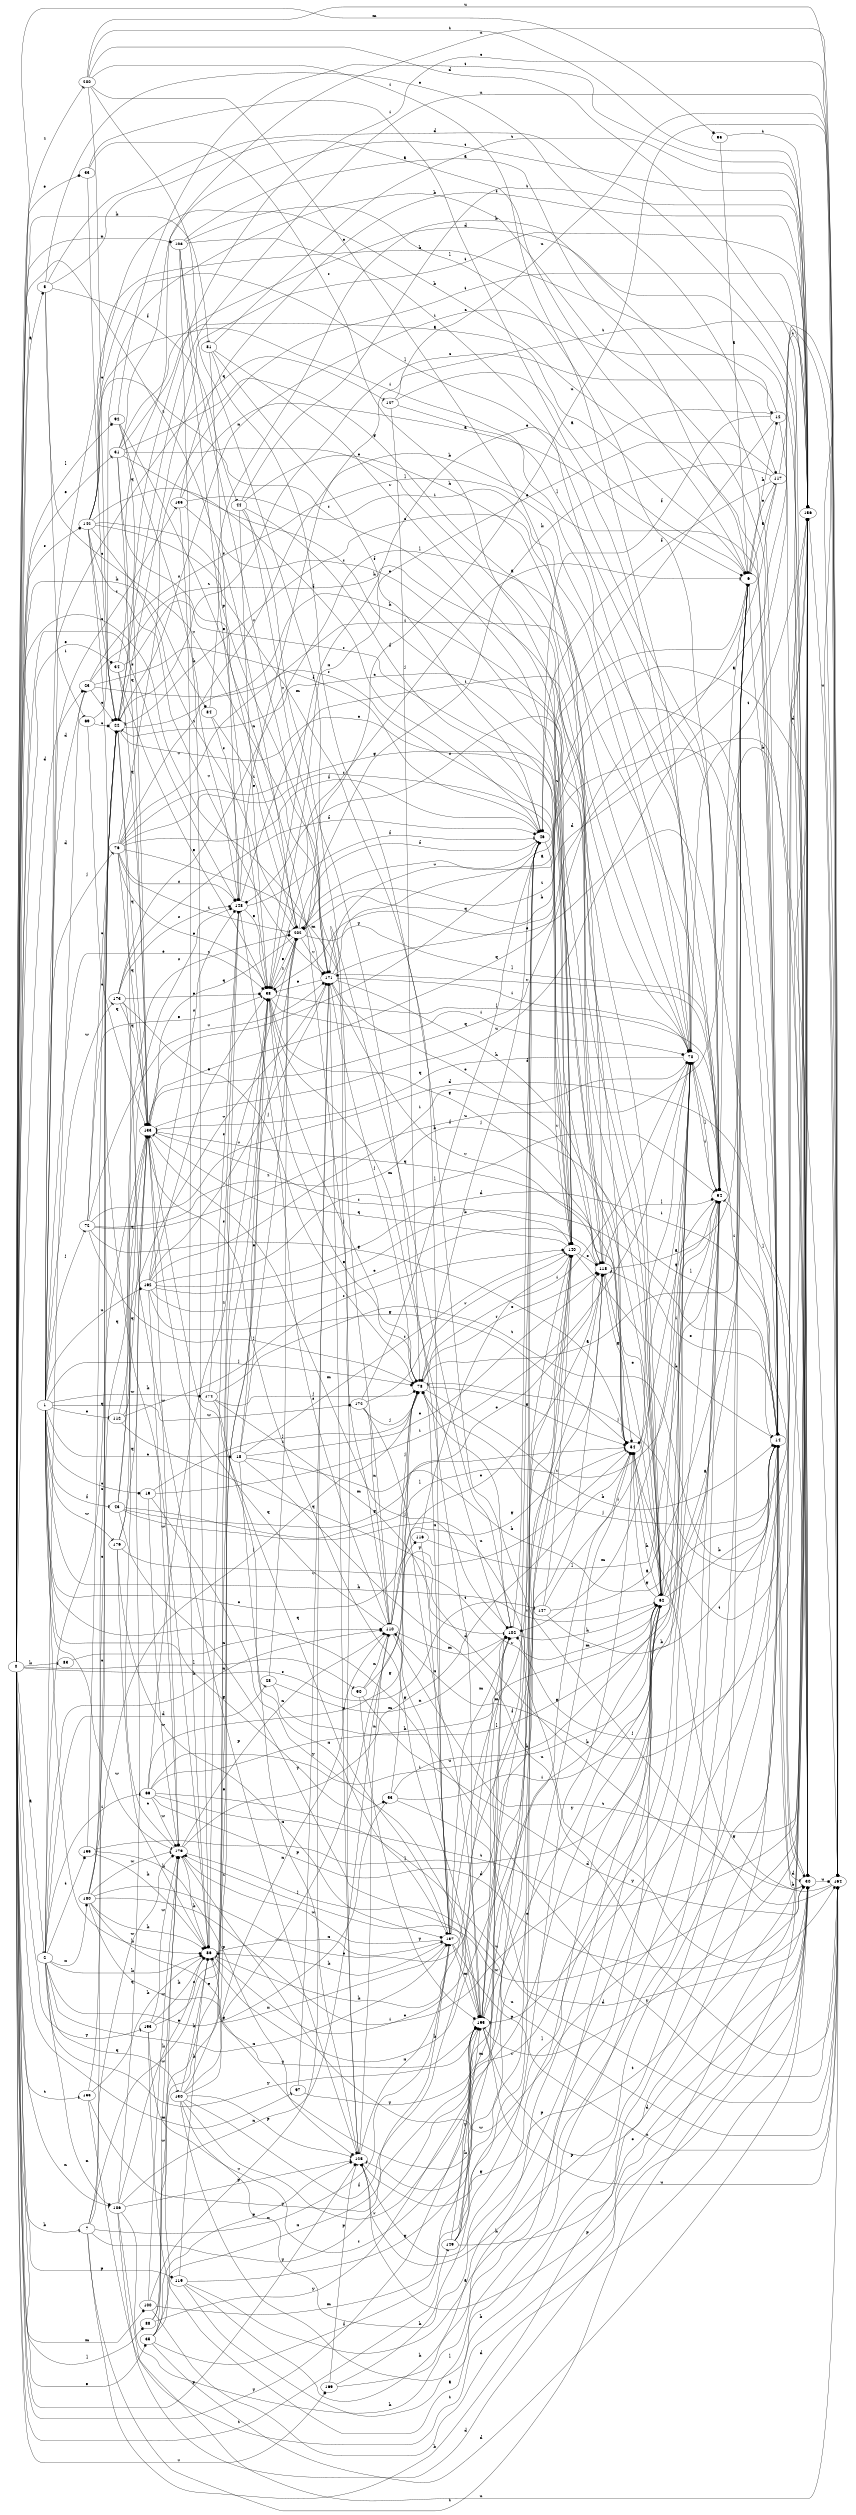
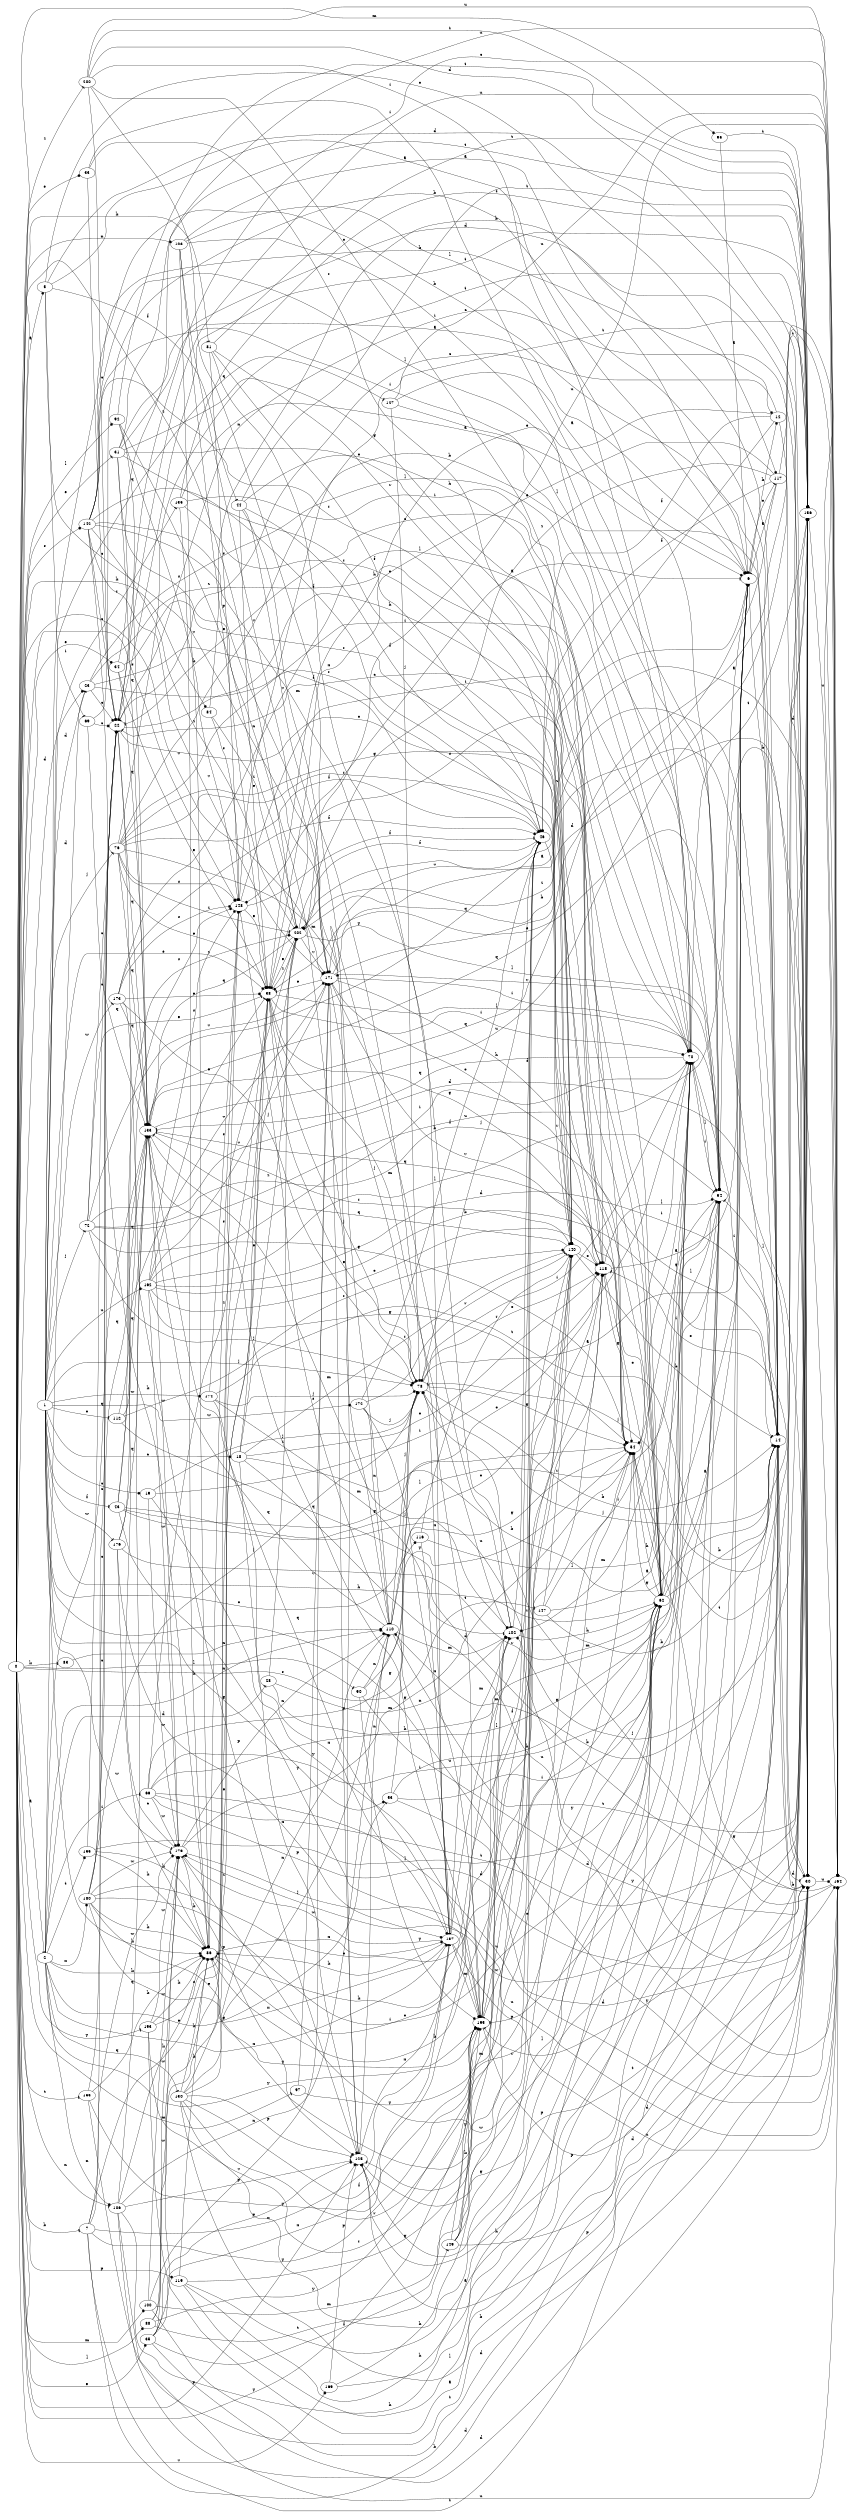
edge "117" -> "202": label "k" -> "z"
edge "149" -> "30": label "o" -> "d"
edge "195" -> "164": removed, label "u"
edge "0" -> "149": now "88" -> "149"
